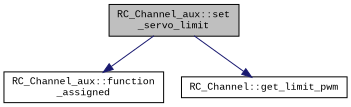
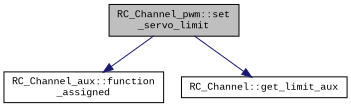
node "RC_Channel_aux::set _servo_limit": label "RC_Channel_aux::set _servo_limit" -> "RC_Channel_pwm::set _servo_limit"
node "RC_Channel::get_limit_pwm": label "RC_Channel::get_limit_pwm" -> "RC_Channel::get_limit_aux"
